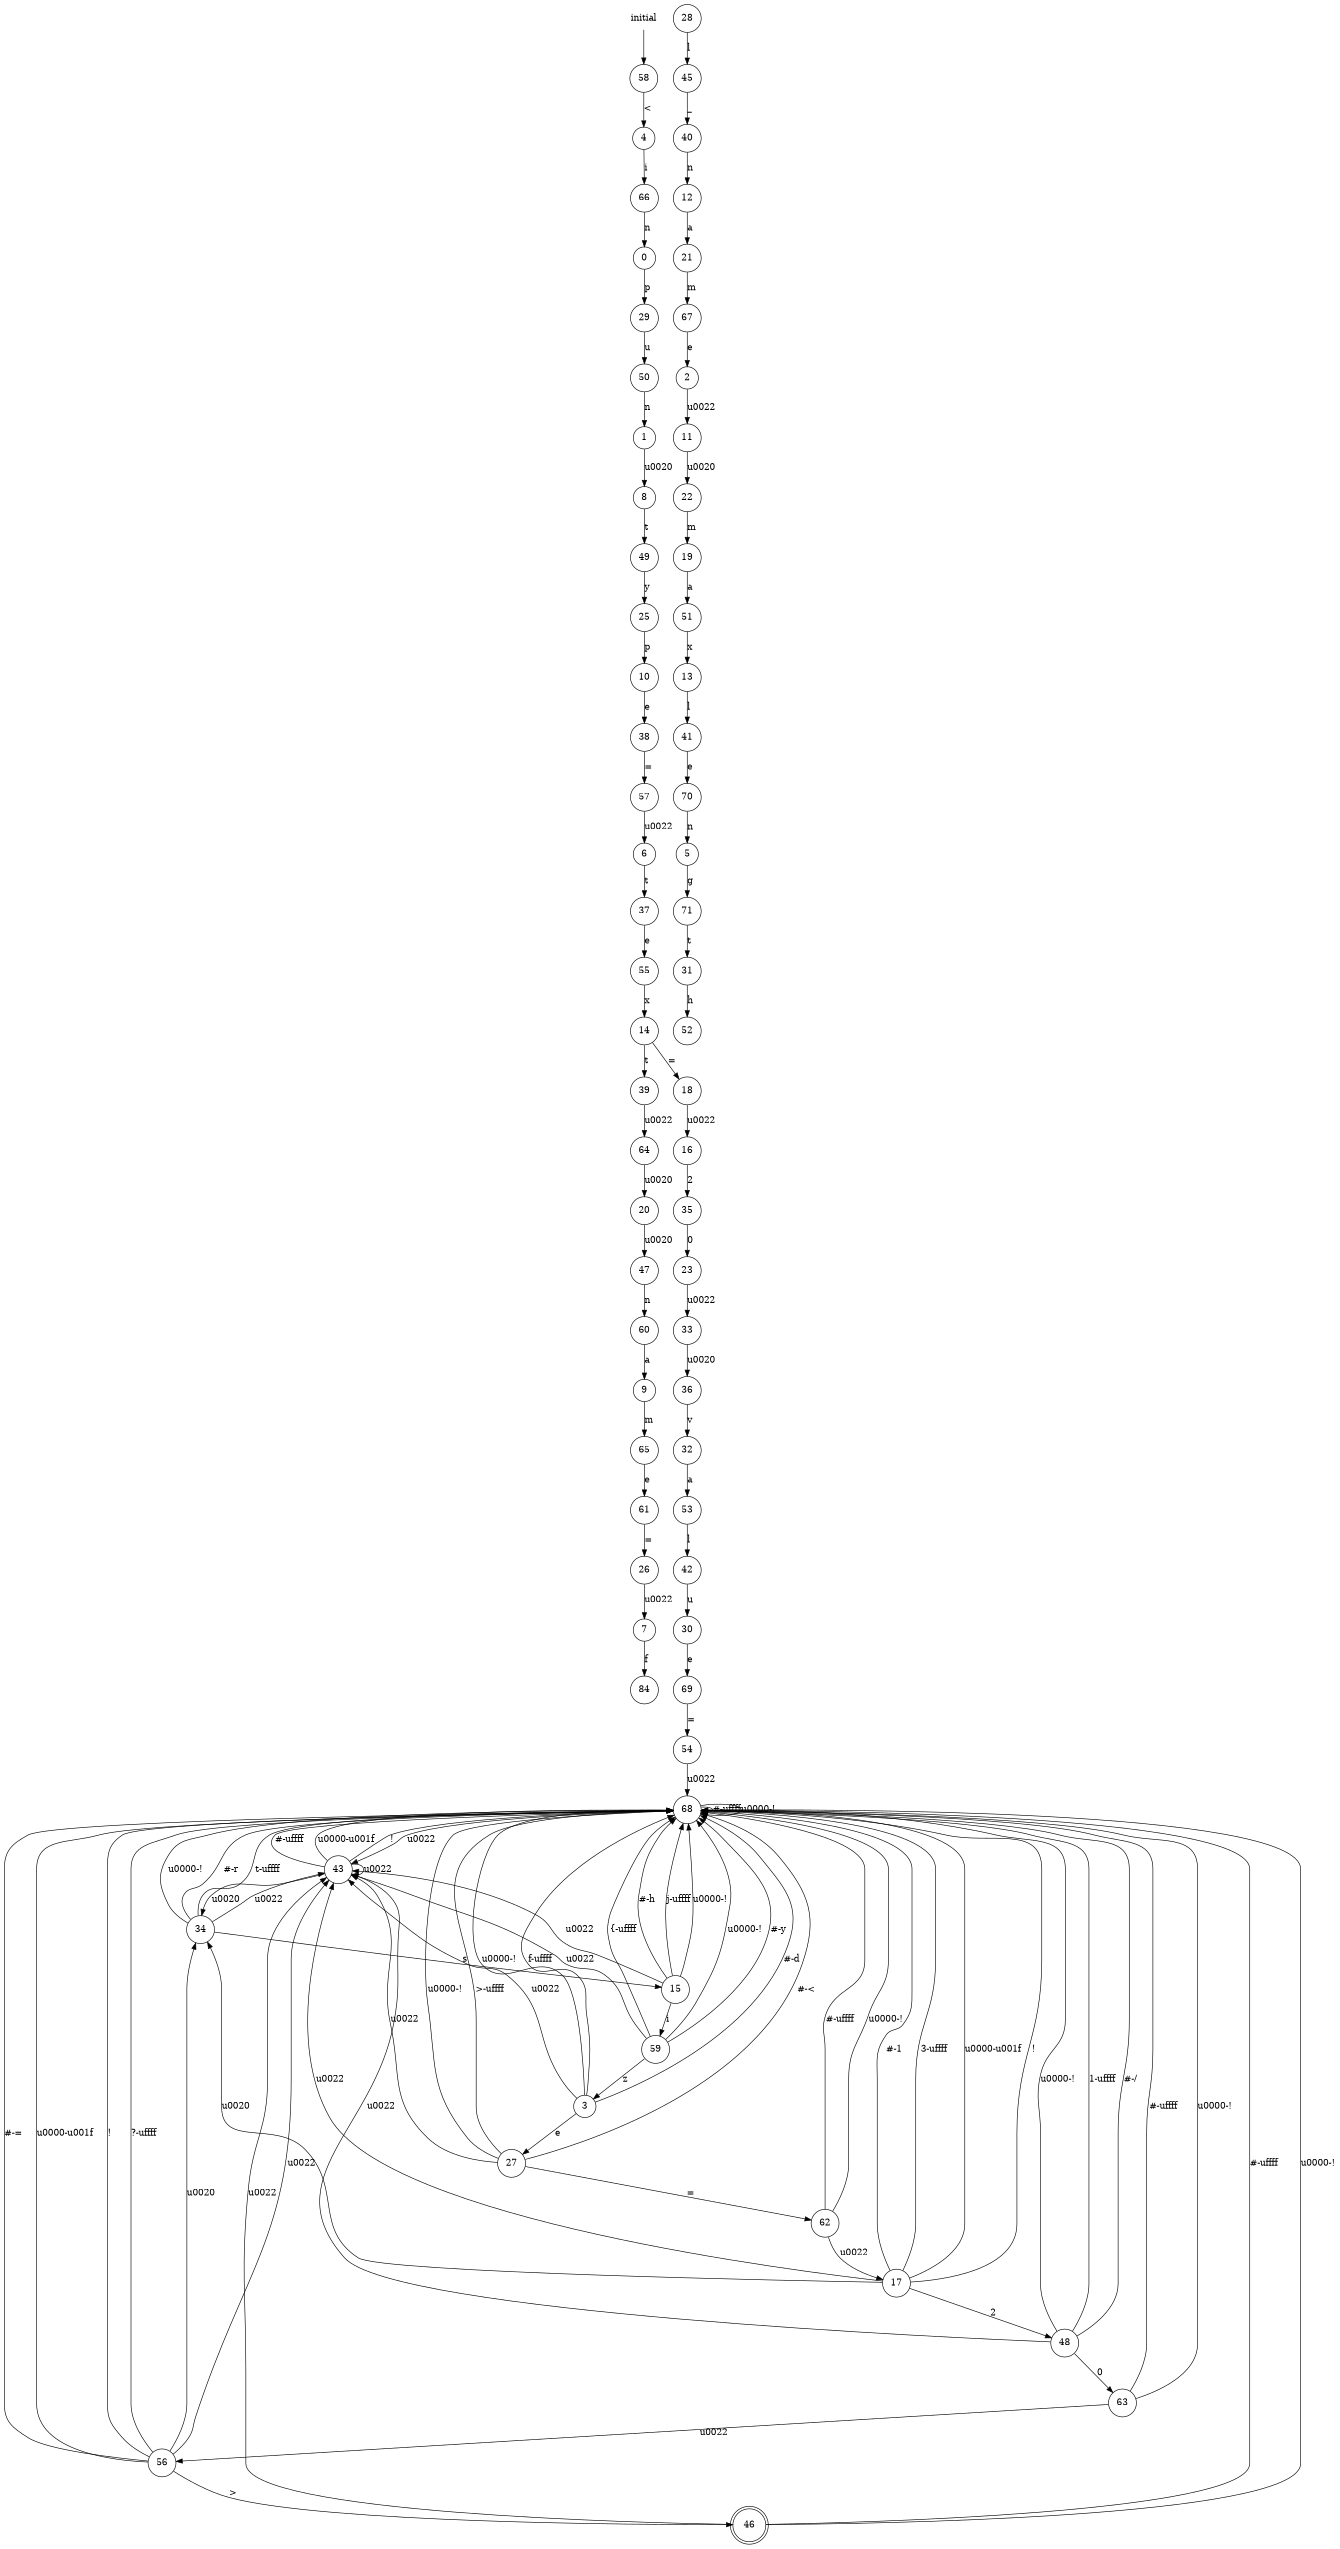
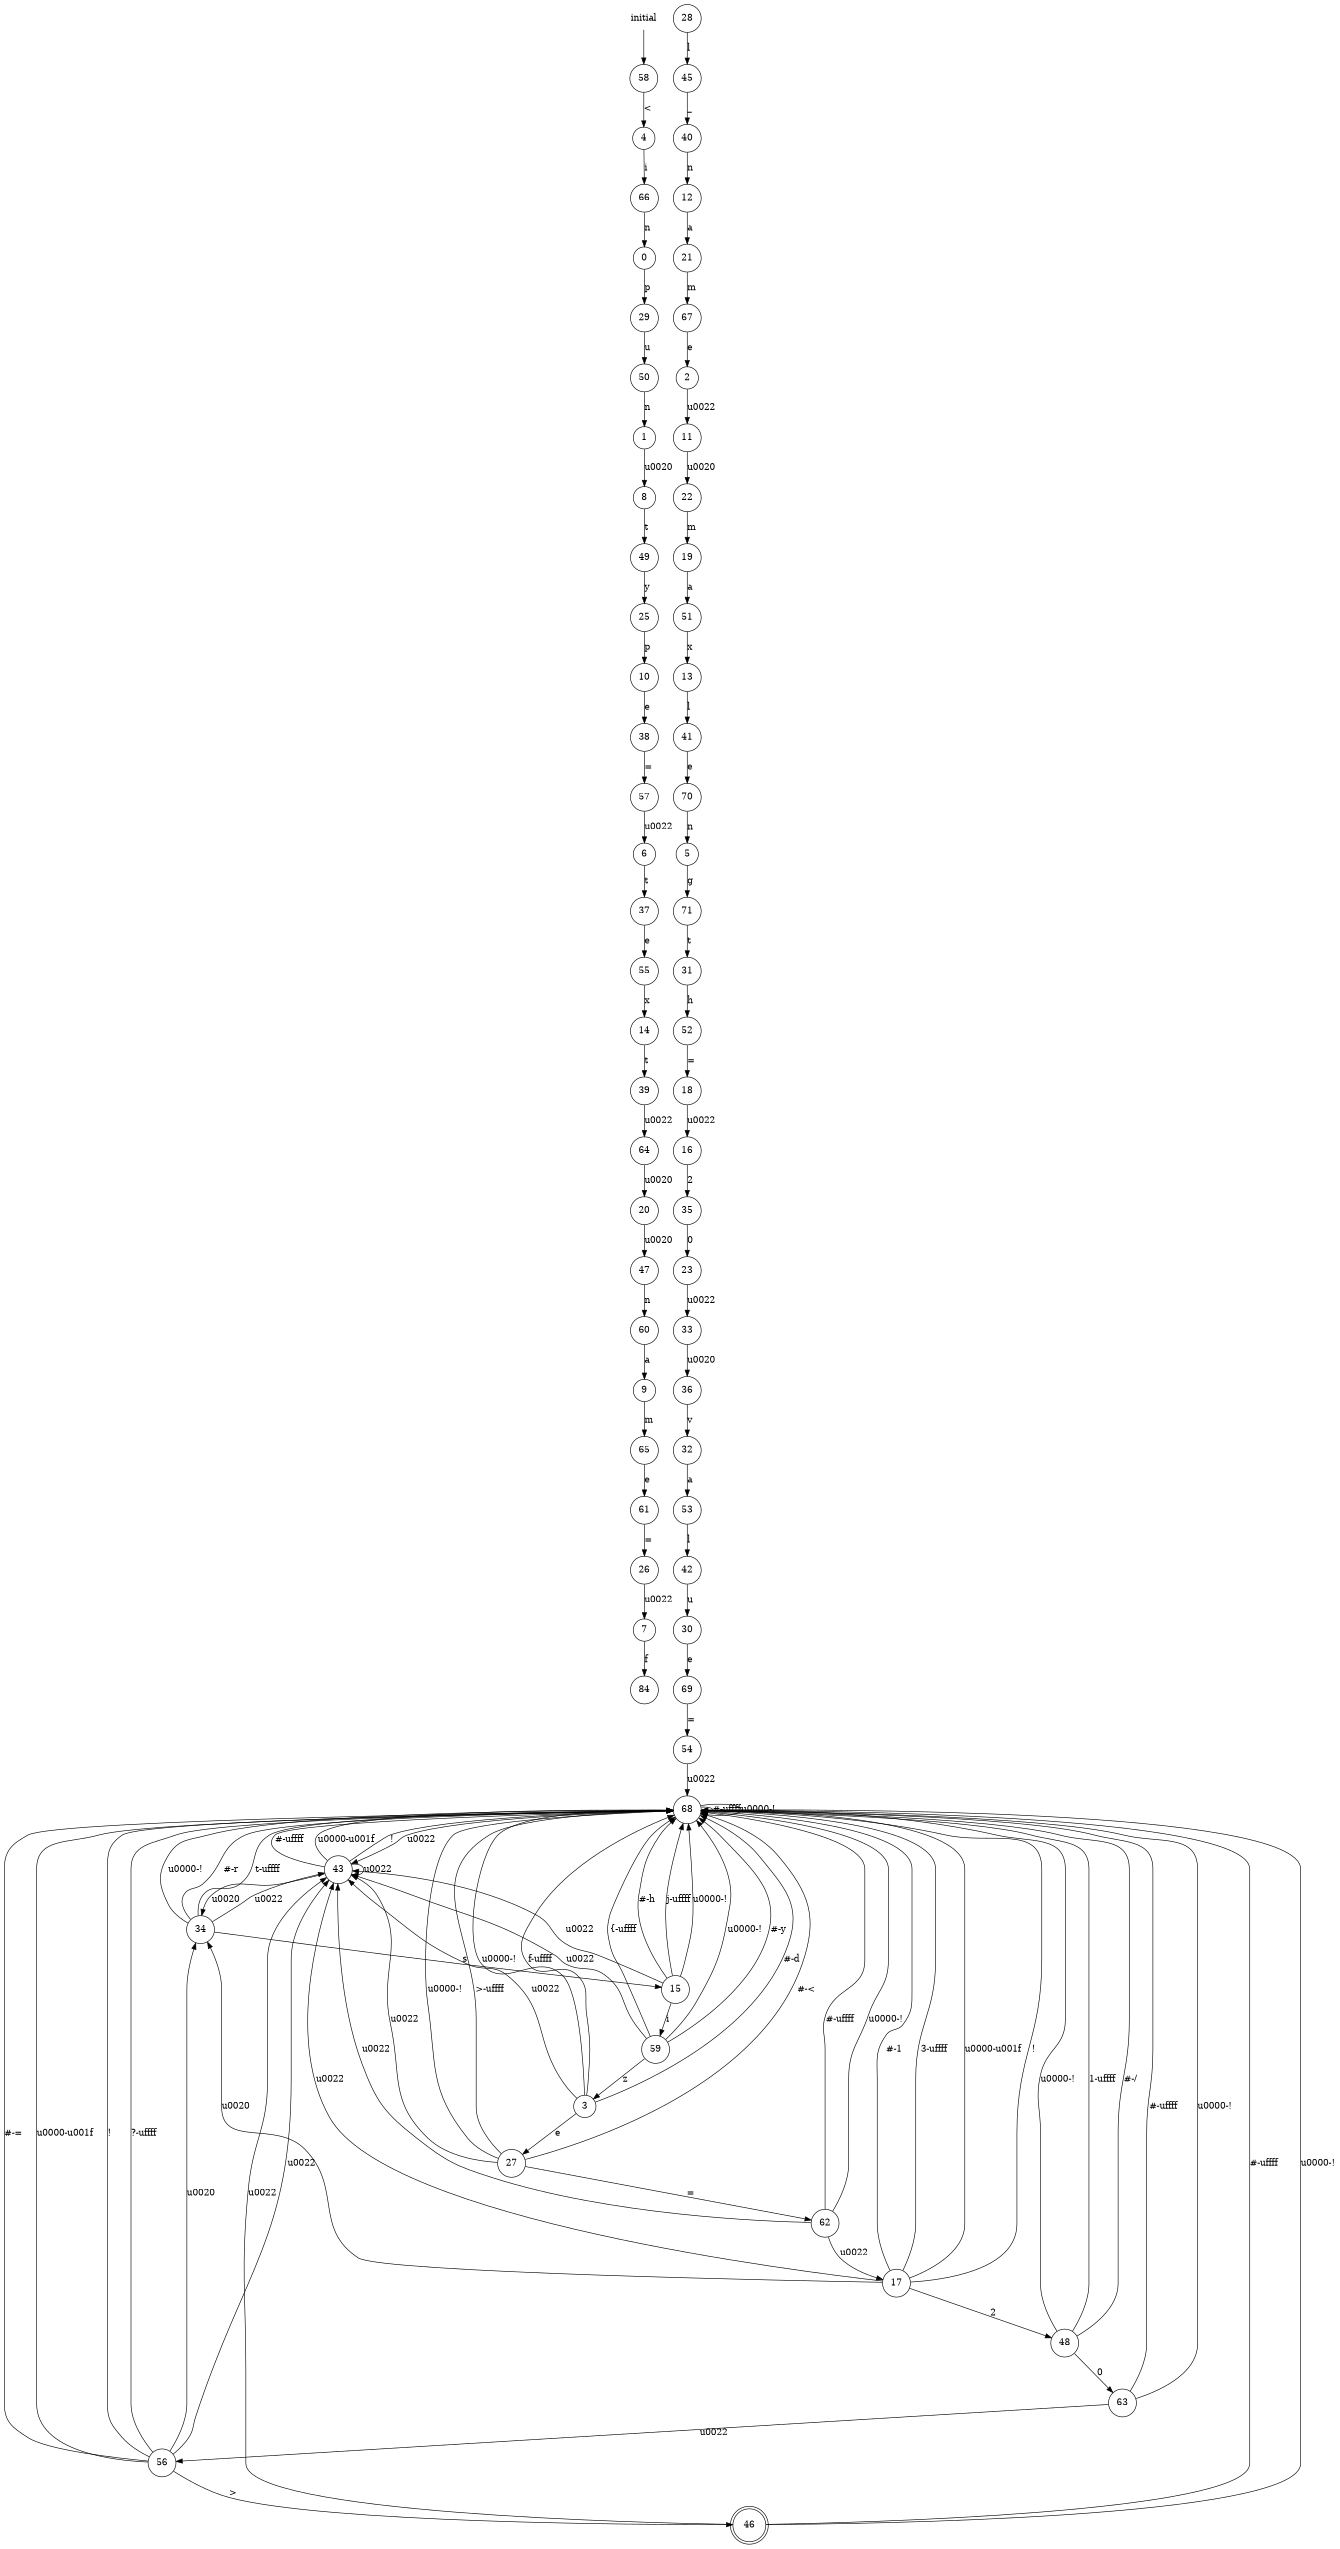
edge "14" -> "18": now "52" -> "18"
edge "48" -> "43": now "62" -> "43"
